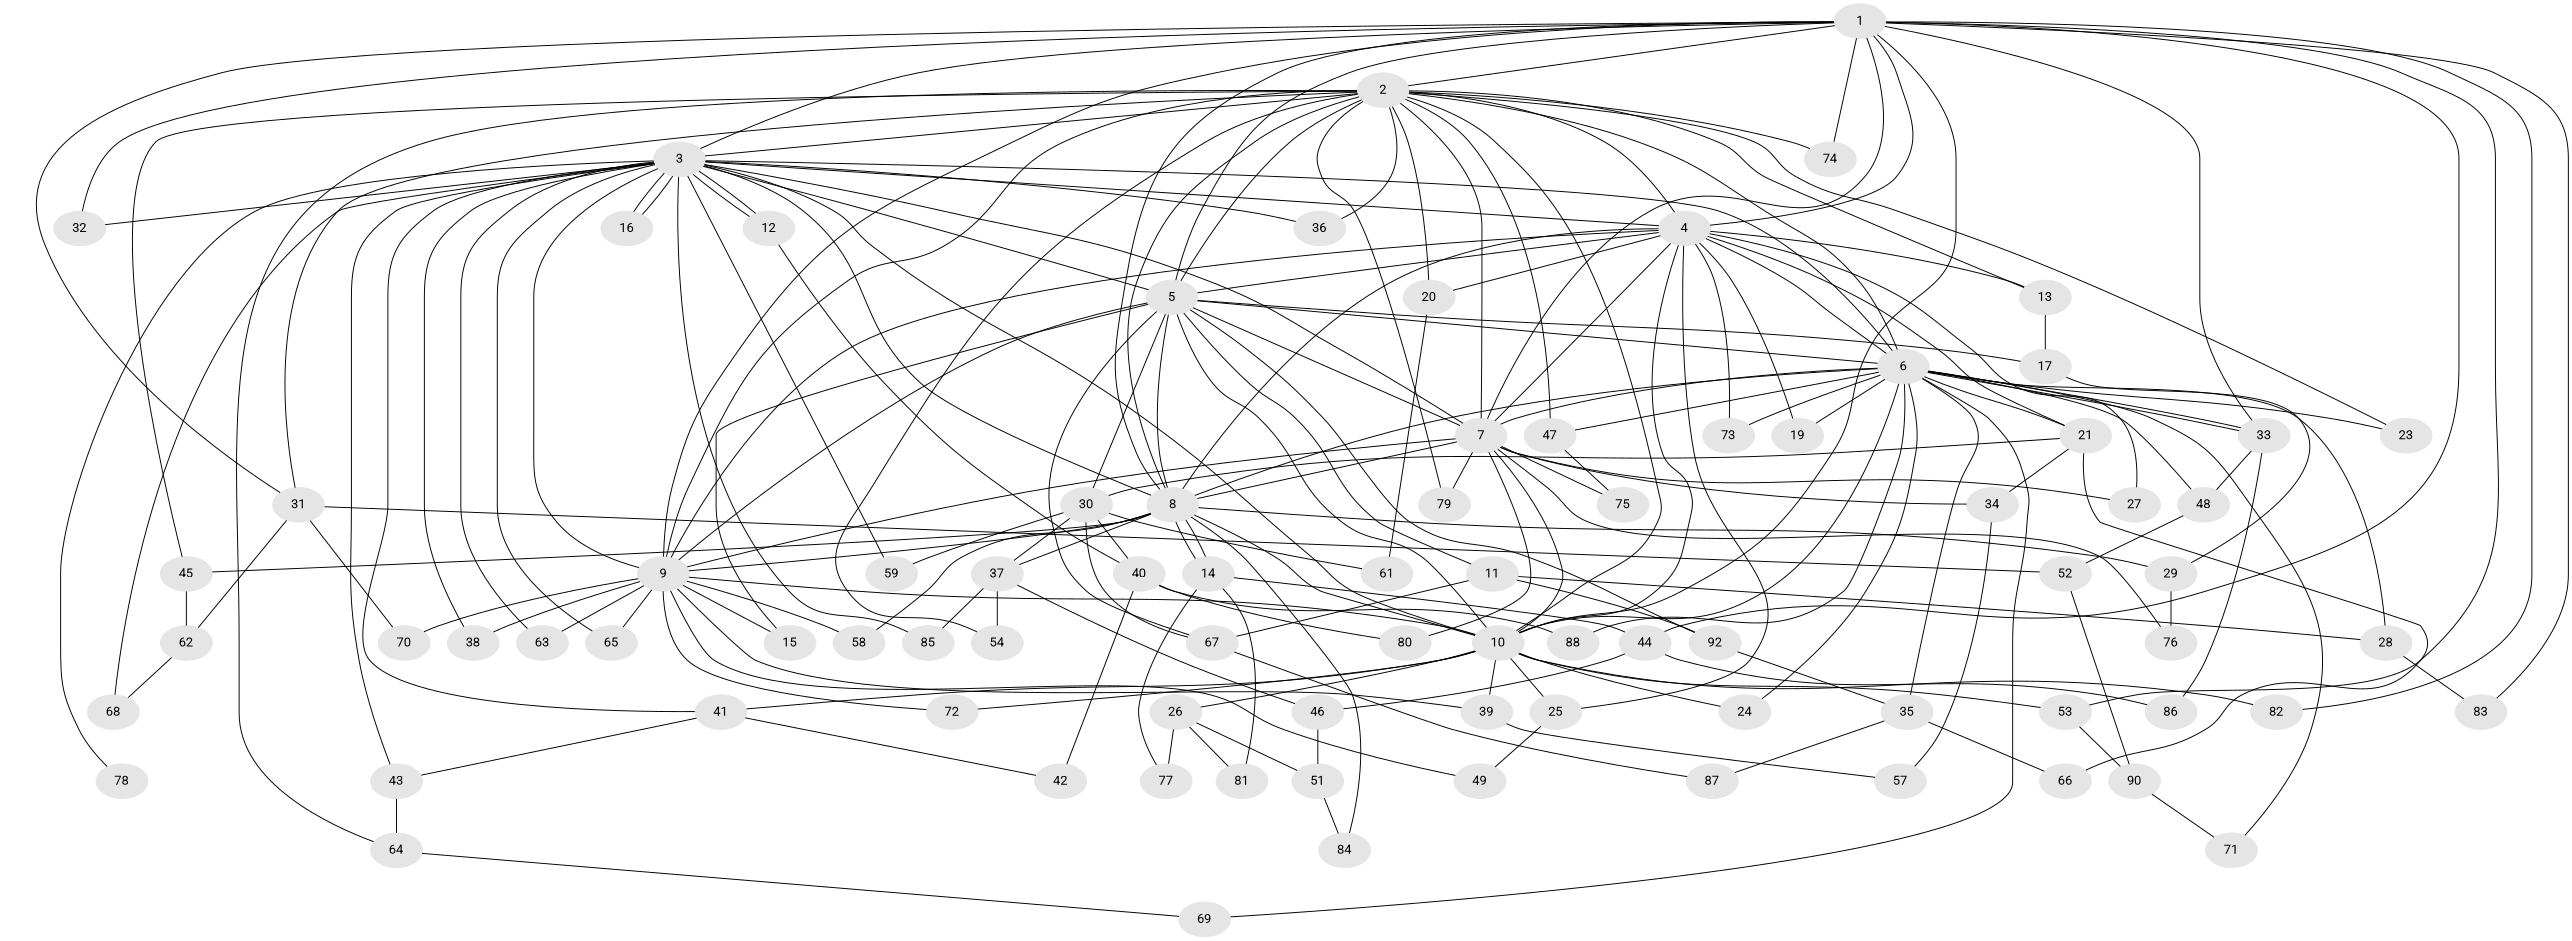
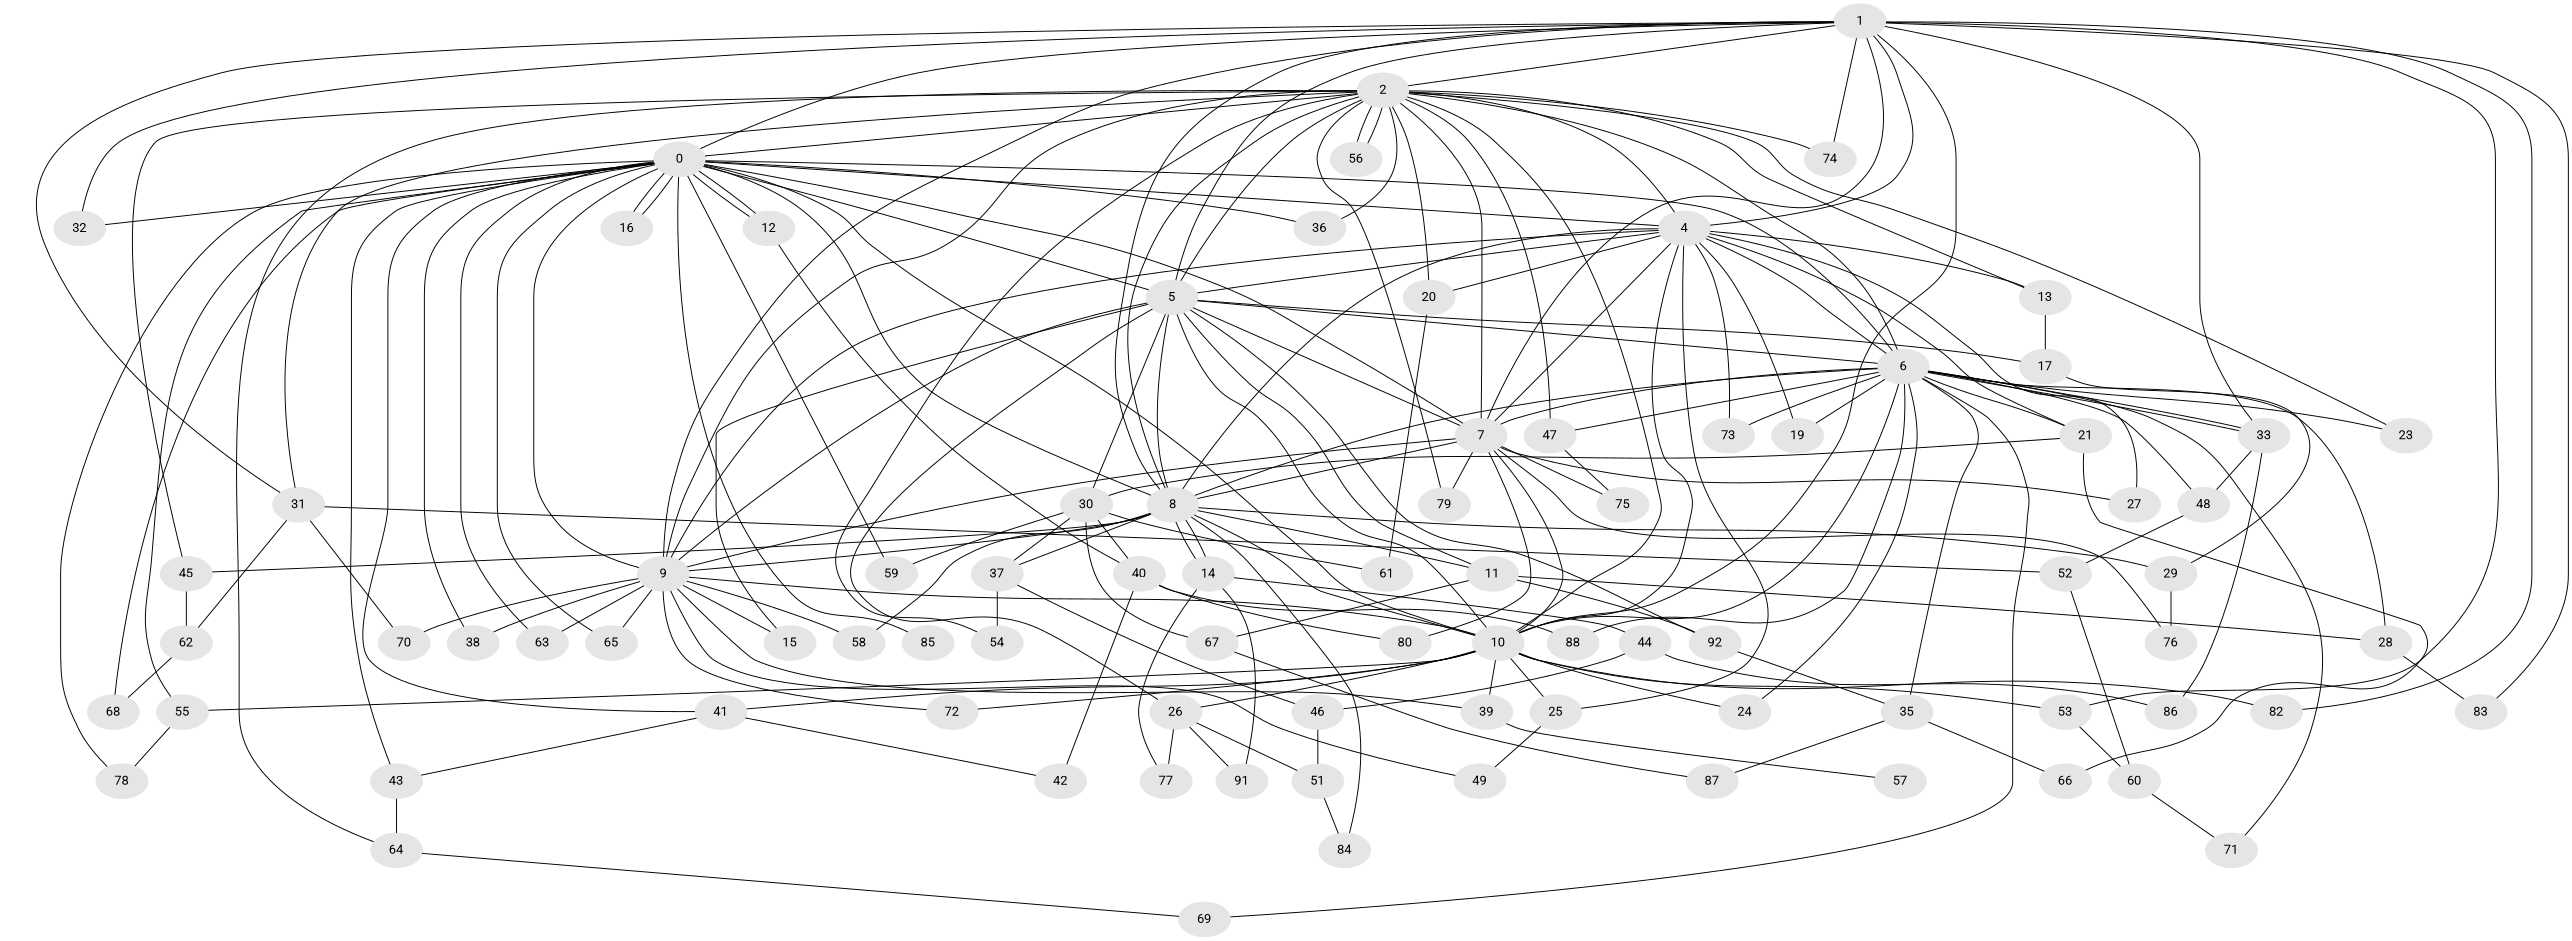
node "3": label "3" -> "0"
node "56": added
edge "1" -- "44": removed
edge "5" -- "67": now "5" -- "26"
node "34": removed
edge "8" -- "11": added
edge "37" -- "85": removed
node "55": added
node "81": label "81" -> "91"
node "90": label "90" -> "60"
